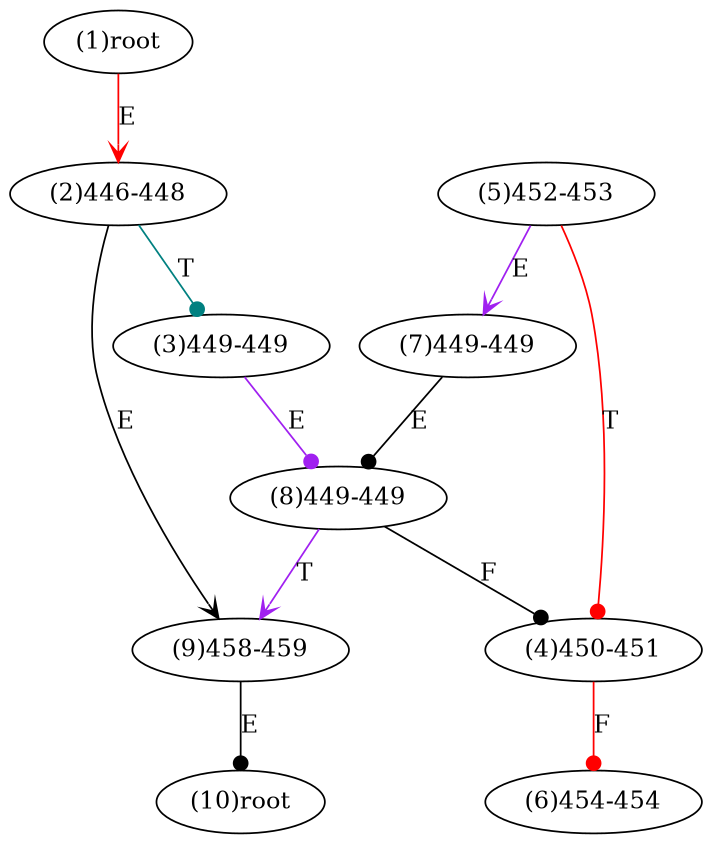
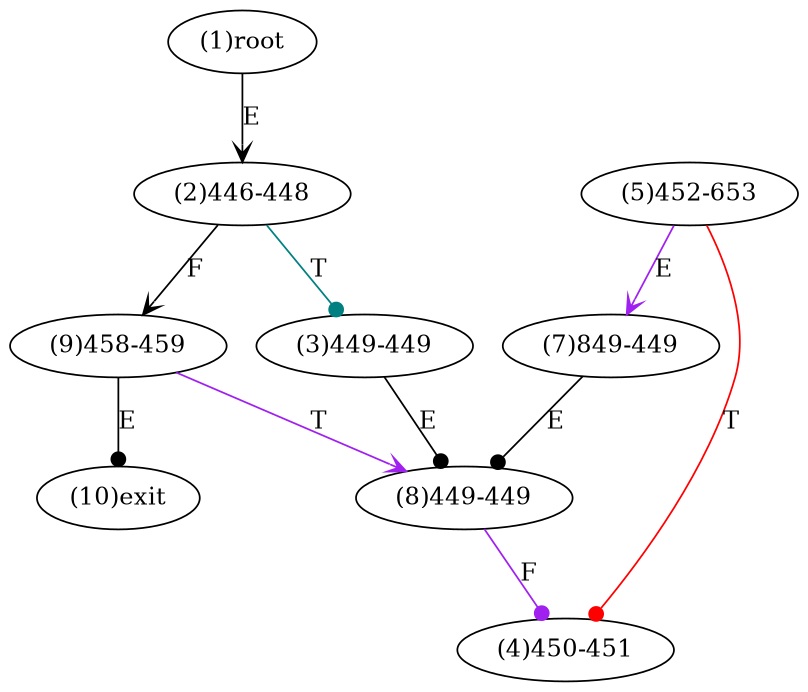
edge "(1)root" -> "(2)446-448": color red -> black
node "(5)452-453": label "(5)452-453" -> "(5)452-653"
node "(7)449-449": label "(7)449-449" -> "(7)849-449"
edge "(3)449-449" -> "(8)449-449": color purple -> black
edge "(2)446-448" -> "(9)458-459": label "E" -> "F"
edge "(8)449-449" -> "(9)458-459": reversed
edge "(8)449-449" -> "(4)450-451": color black -> purple
node "(10)root": label "(10)root" -> "(10)exit"
node "(6)454-454": removed
